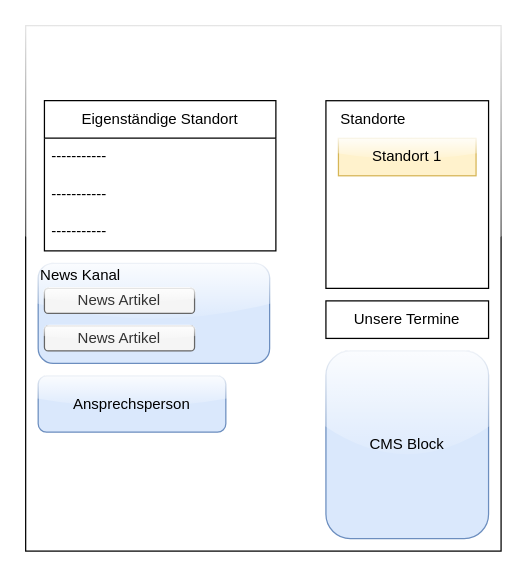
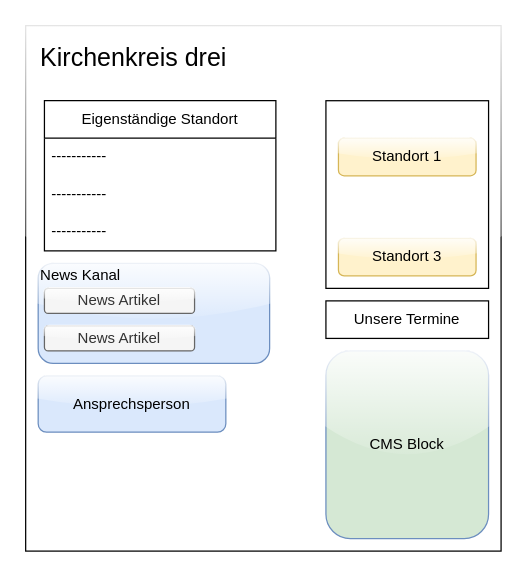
node "Kirchenkreis drei": added
node "Standorte": removed
node "Standort 1": shape rectangle -> rounded rectangle
node "Standort 3": added
node "CMS Block": fillcolor #dae8fc -> #d5e8d4
